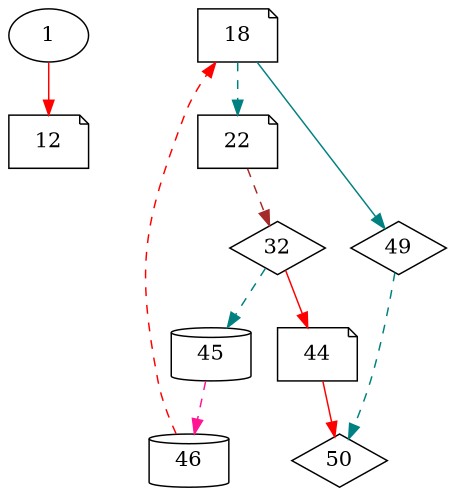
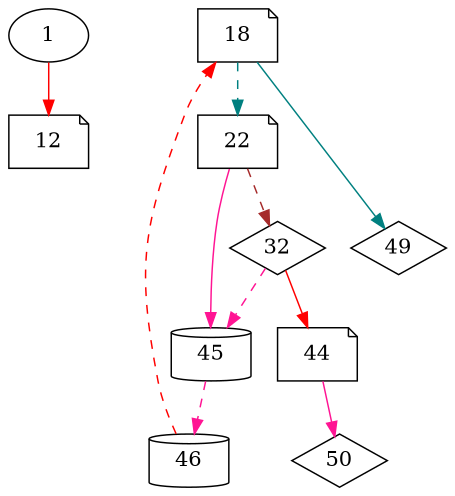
edge "22" -> "45": added
edge "32" -> "45": color teal -> deeppink
edge "49" -> "50": removed
edge "44" -> "50": color red -> deeppink
